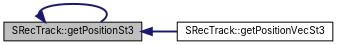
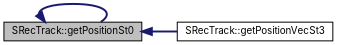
node "SRecTrack::getPositionSt3": label "SRecTrack::getPositionSt3" -> "SRecTrack::getPositionSt0"
